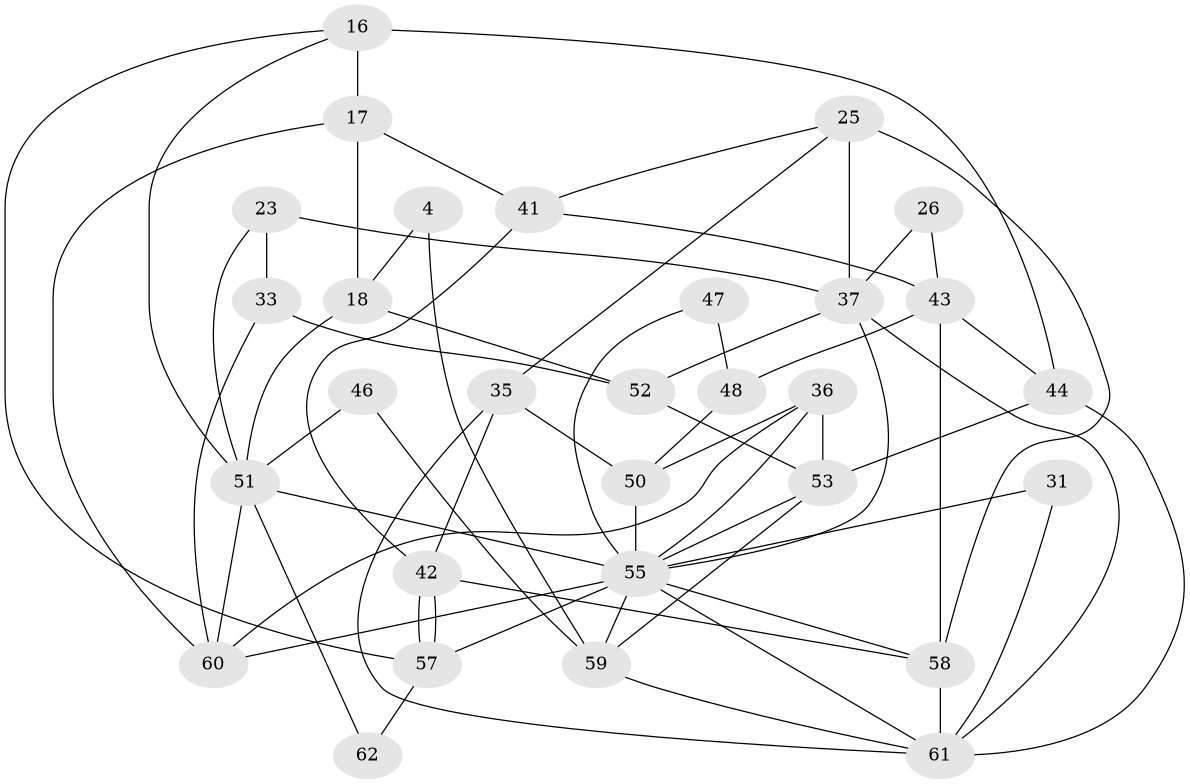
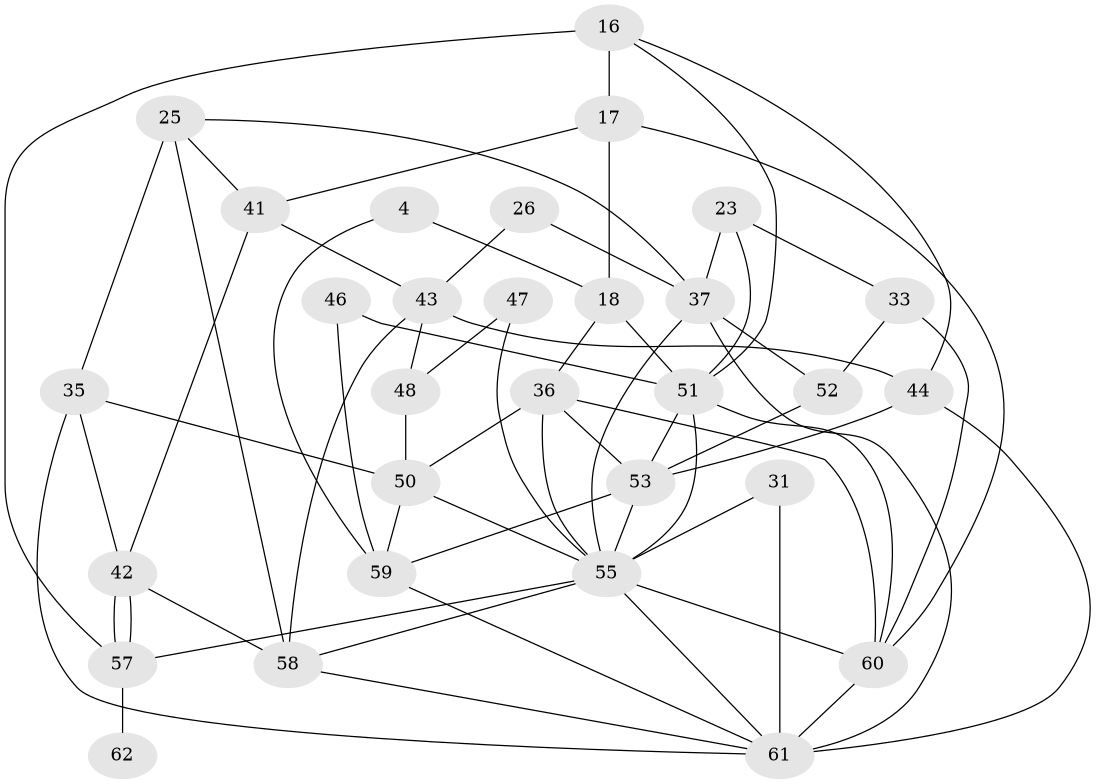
edge "18" -- "52": now "18" -- "36"
edge "51" -- "62": now "51" -- "53"
edge "55" -- "59": now "50" -- "59"
edge "60" -- "61": added
